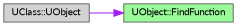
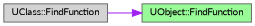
node "UClass::UObject": label "UClass::UObject" -> "UClass::FindFunction"
